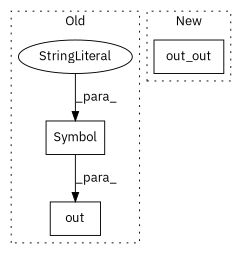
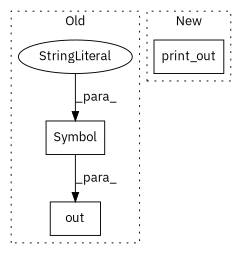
node "out_out": label "out_out" -> "print_out"
